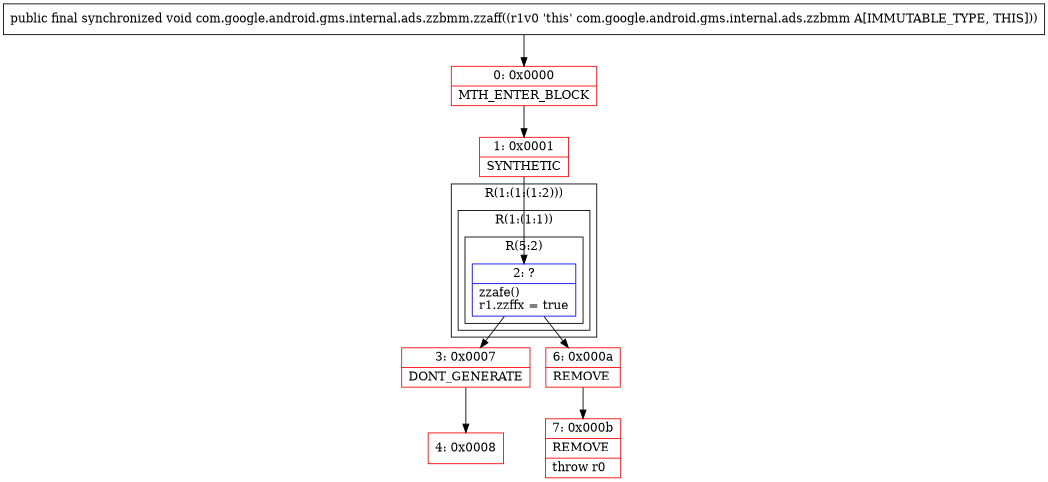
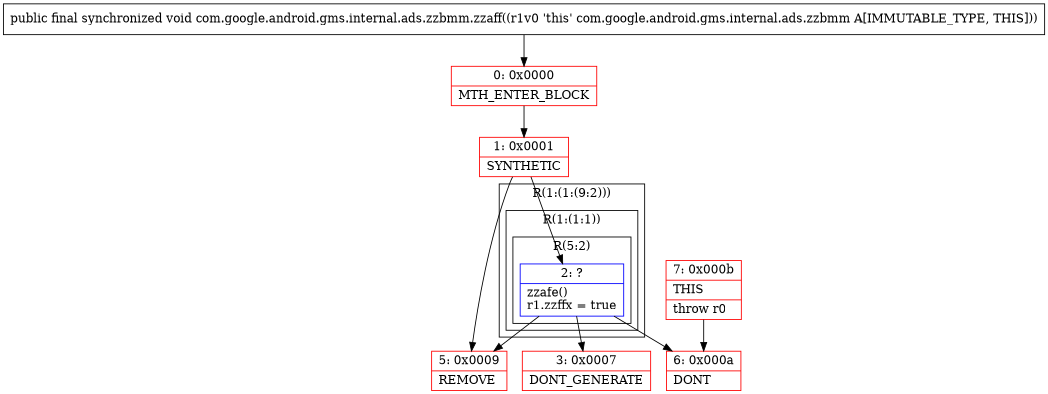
cluster "R(1:(1:(1:2)))": label "R(1:(1:(1:2)))" -> "R(1:(1:(9:2)))"
node "5: 0x0009": added
node "6: 0x000a": text "REMOVE" -> "DONT"
edge "6: 0x000a" -> "7: 0x000b": reversed
node "4: 0x0008": removed
node "7: 0x000b": text "REMOVE" -> "THIS"
